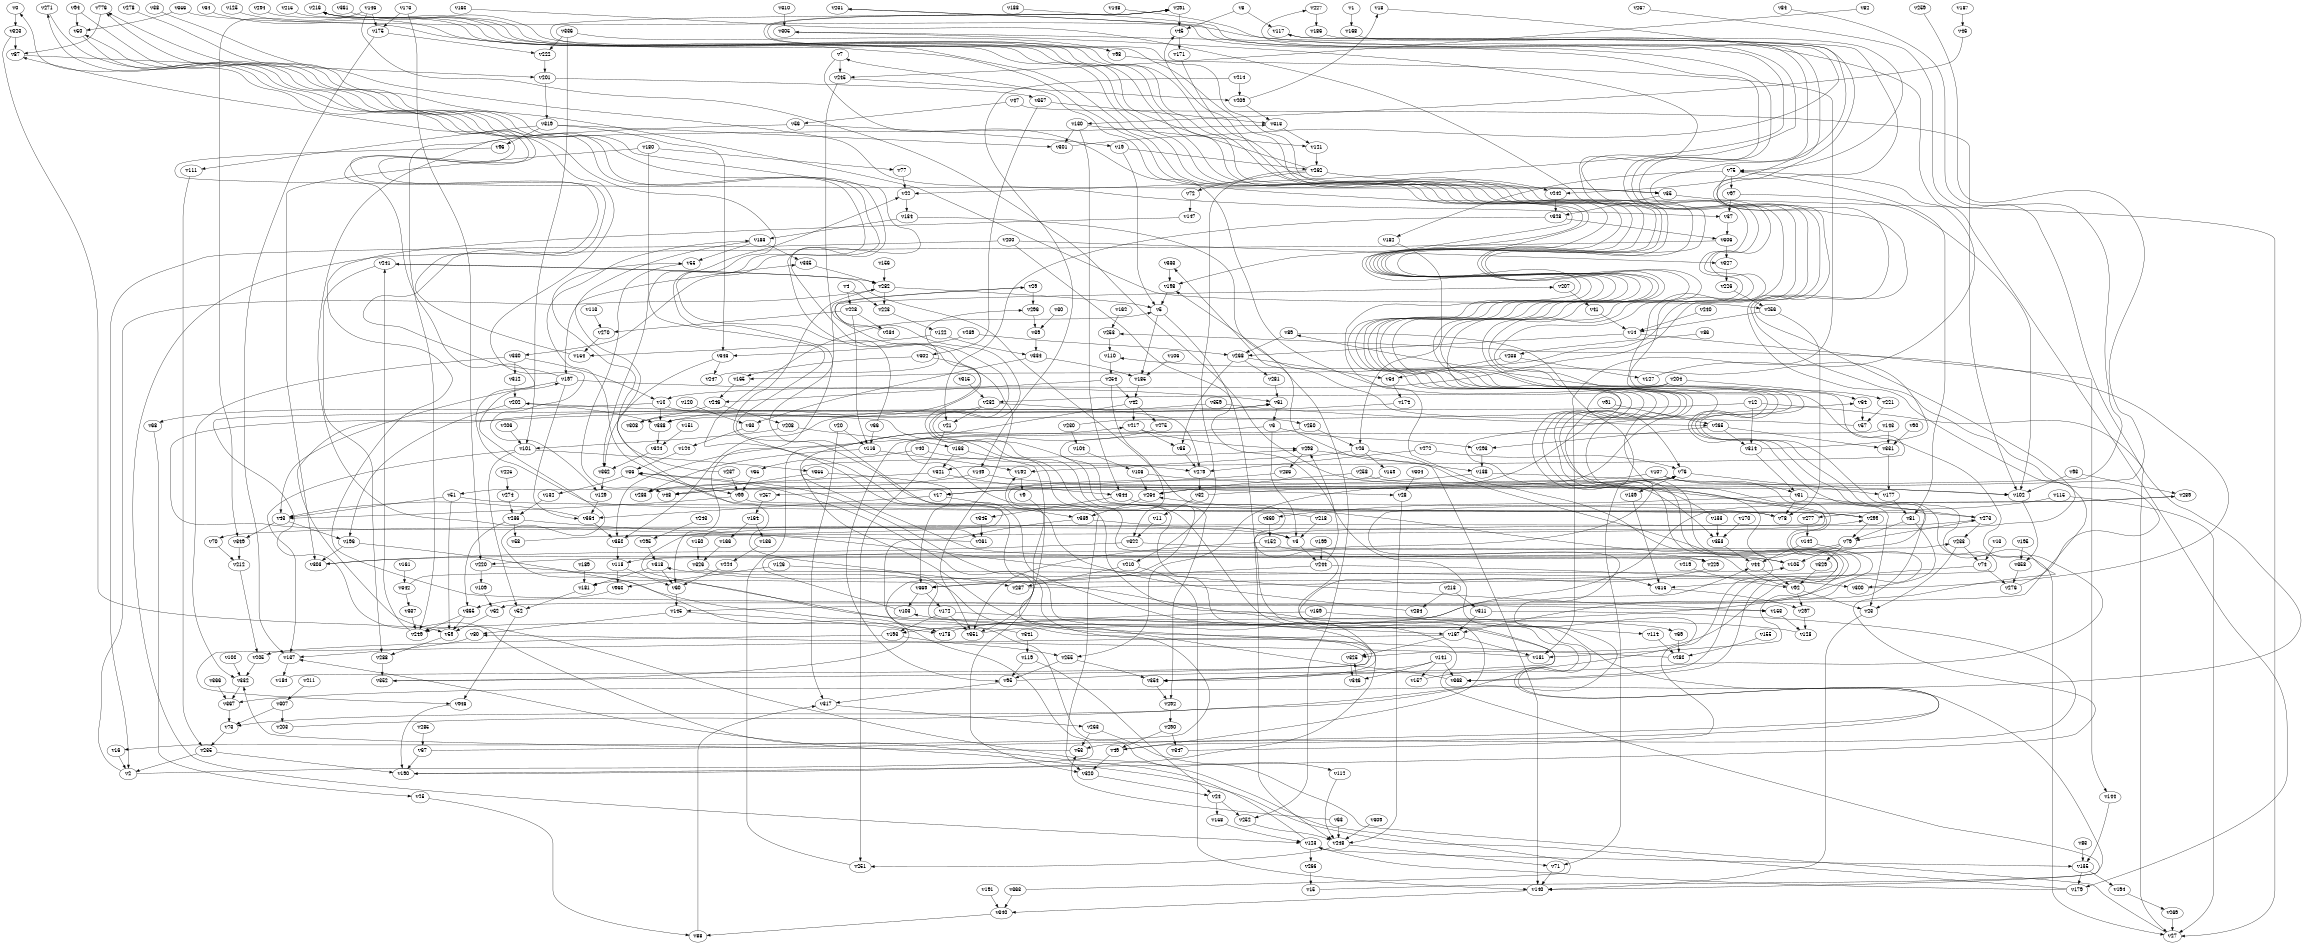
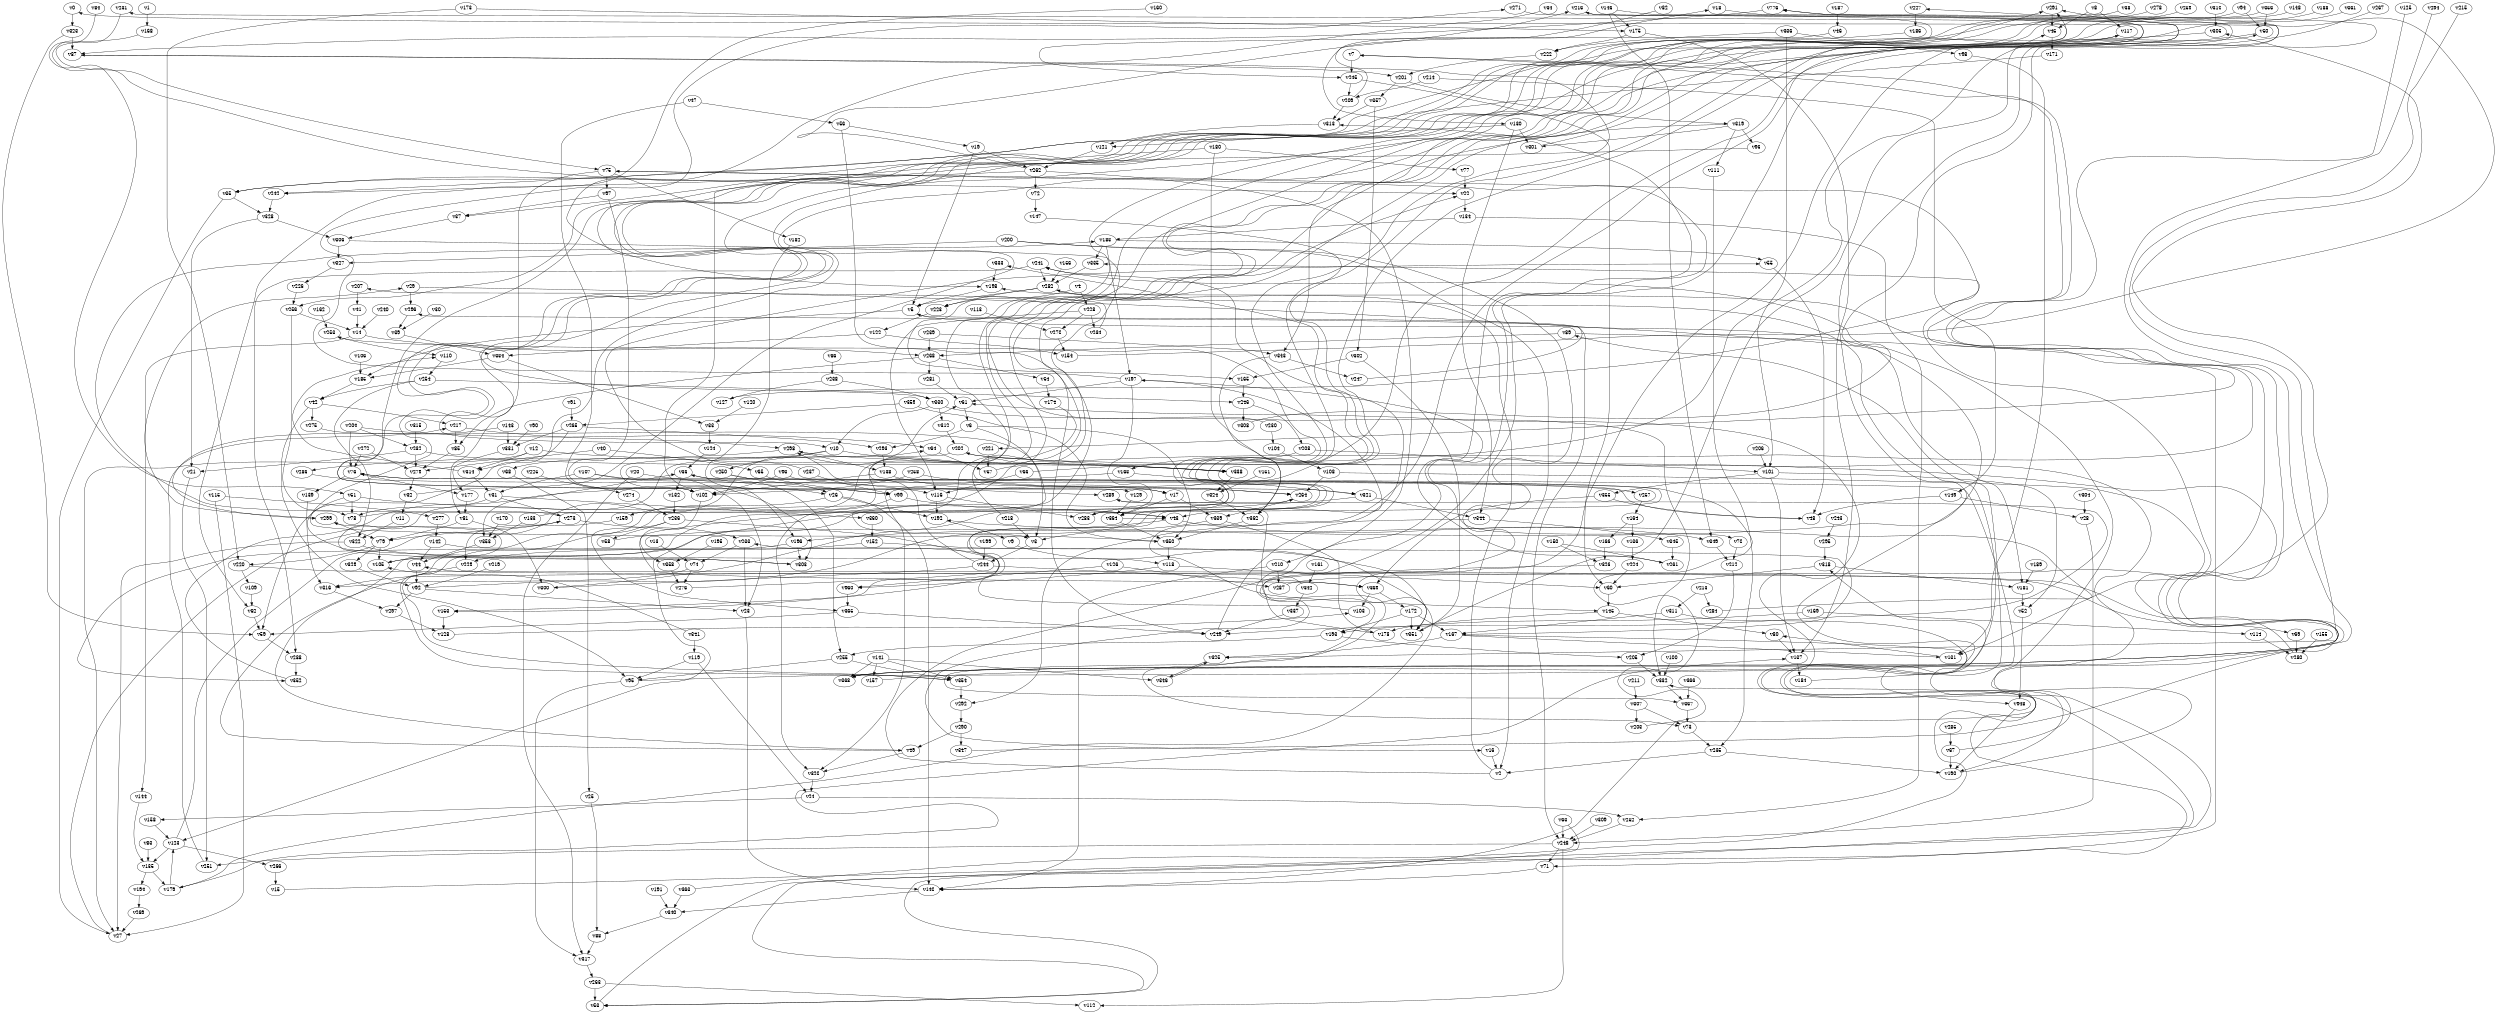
edge "v238" -> "v54": now "v238" -> "v330"
edge "v362" -> "v129": now "v362" -> "v350"
edge "v112" -> "v248": reversed
